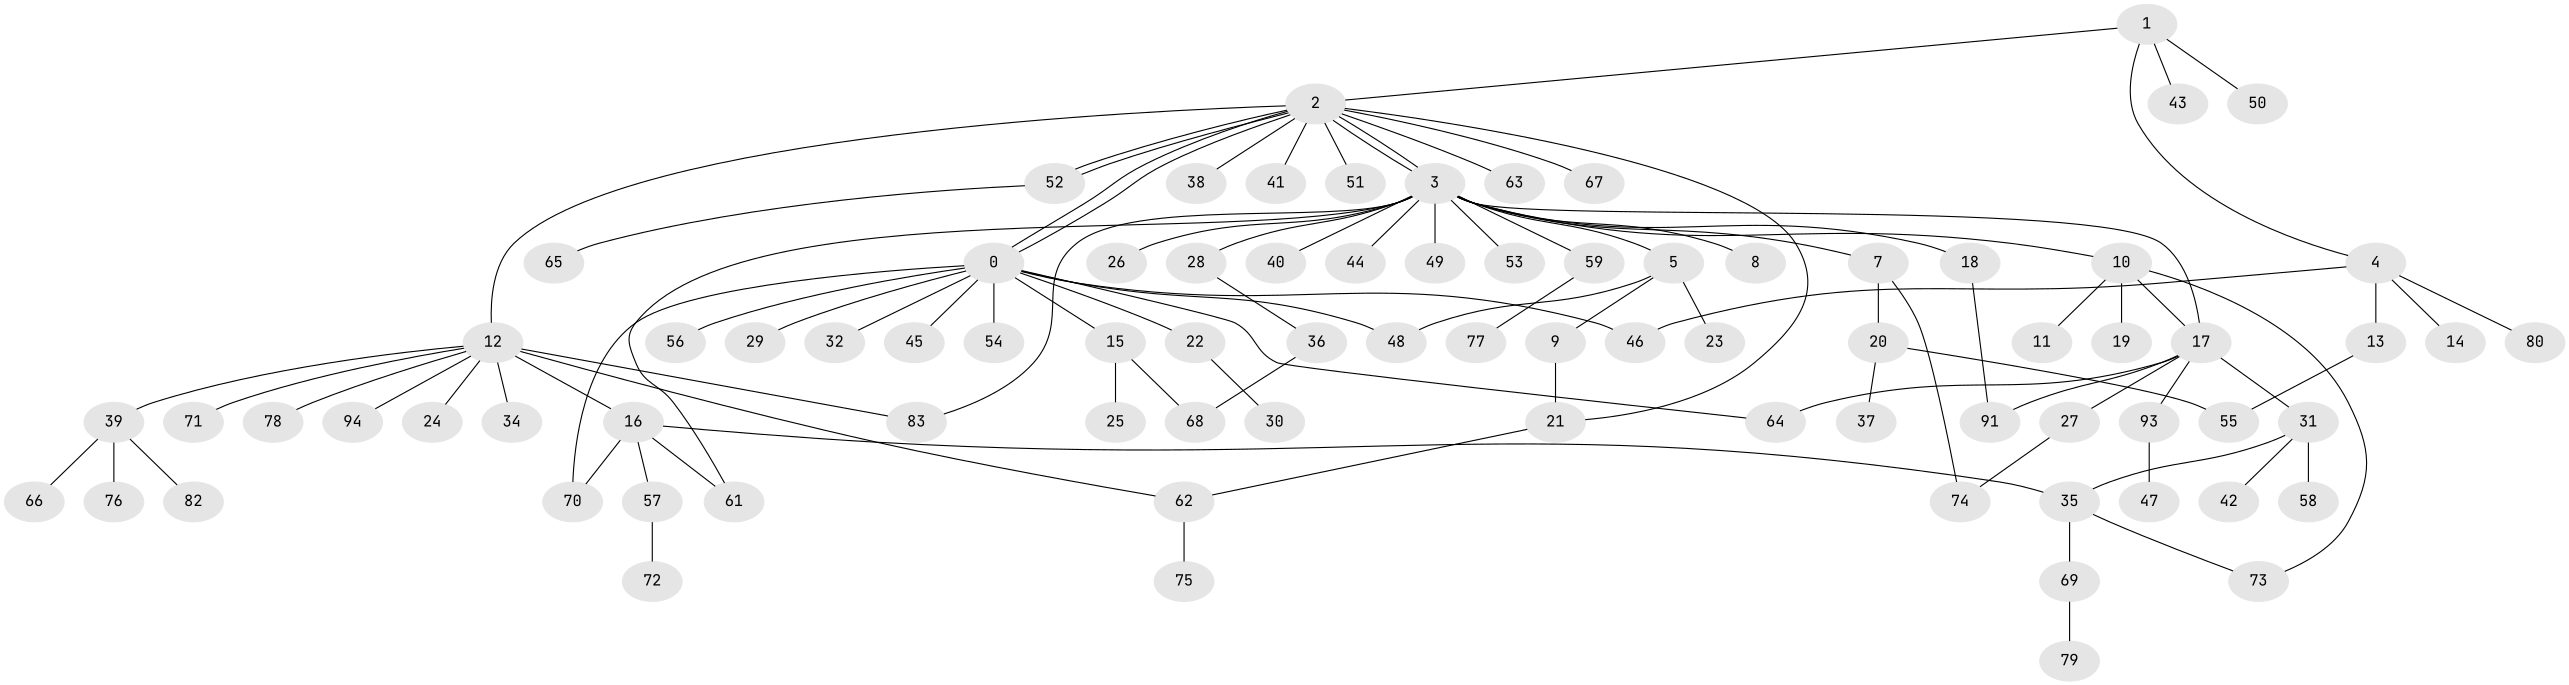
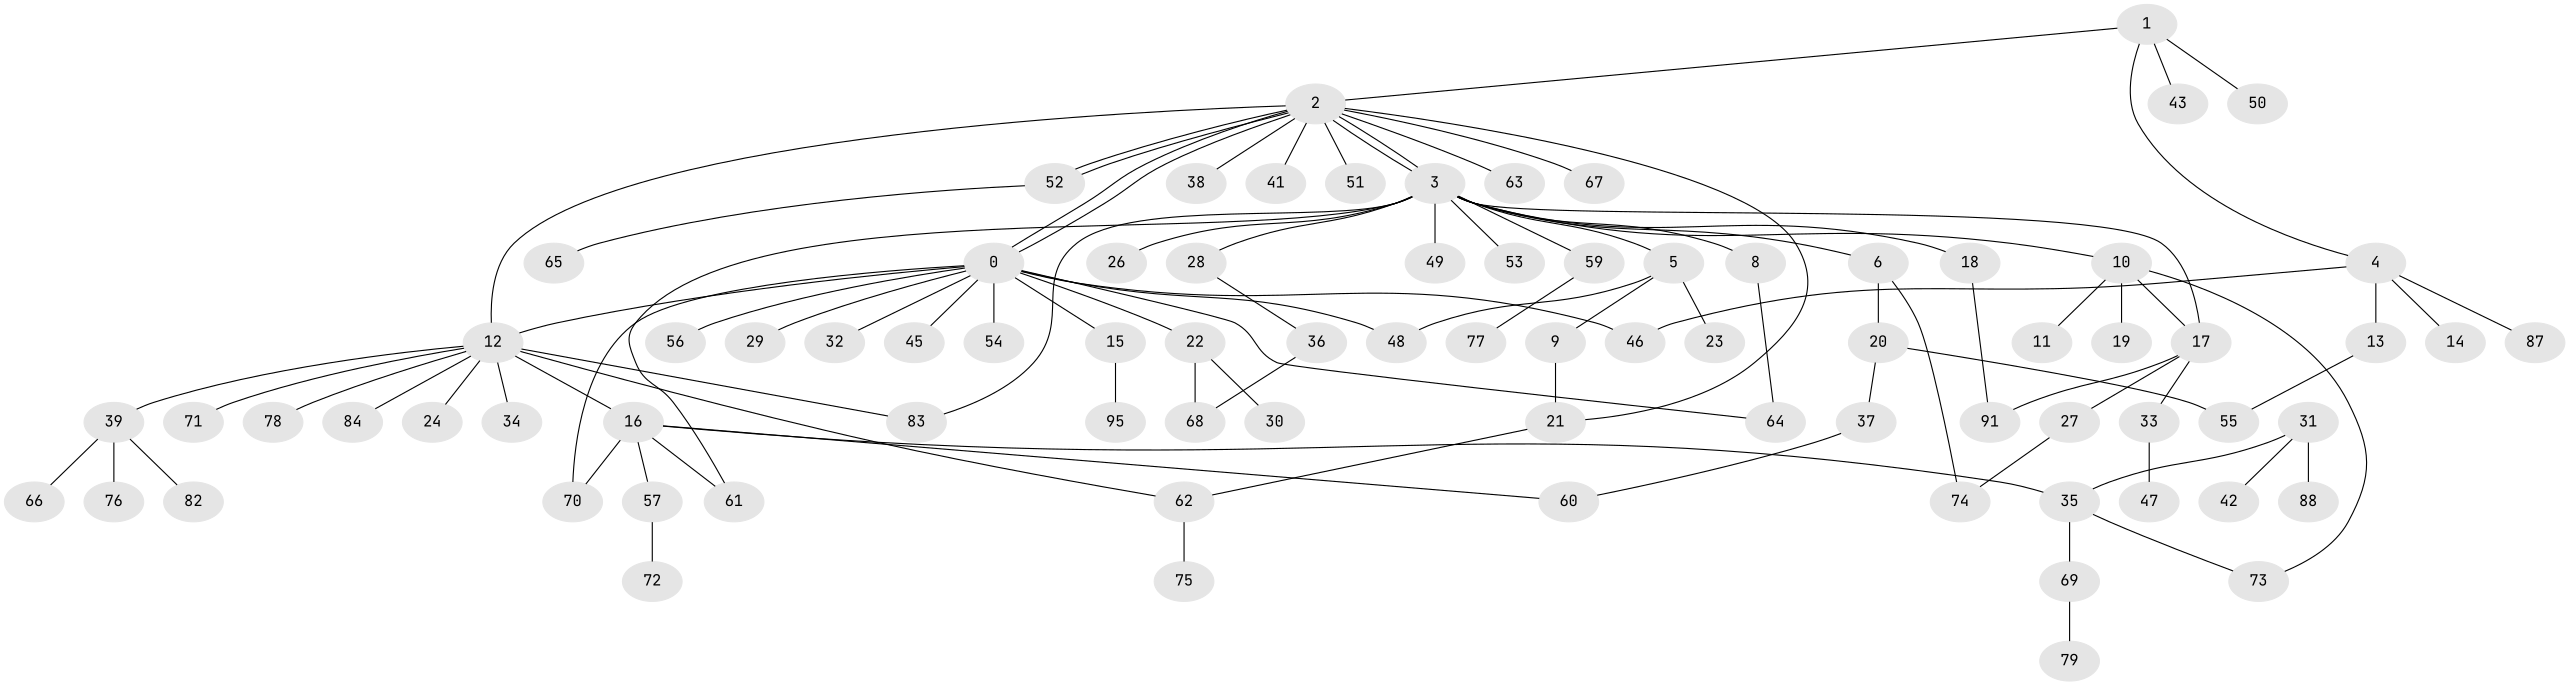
node "40": removed
node "44": removed
node "7": label "7" -> "6"
edge "0" -- "12": added
node "80": label "80" -> "87"
edge "15" -- "68": now "22" -- "68"
edge "17" -- "31": removed
edge "17" -- "64": now "8" -- "64"
node "94": label "94" -> "84"
node "25": label "25" -> "95"
node "93": label "93" -> "33"
node "60": added
node "58": label "58" -> "88"
